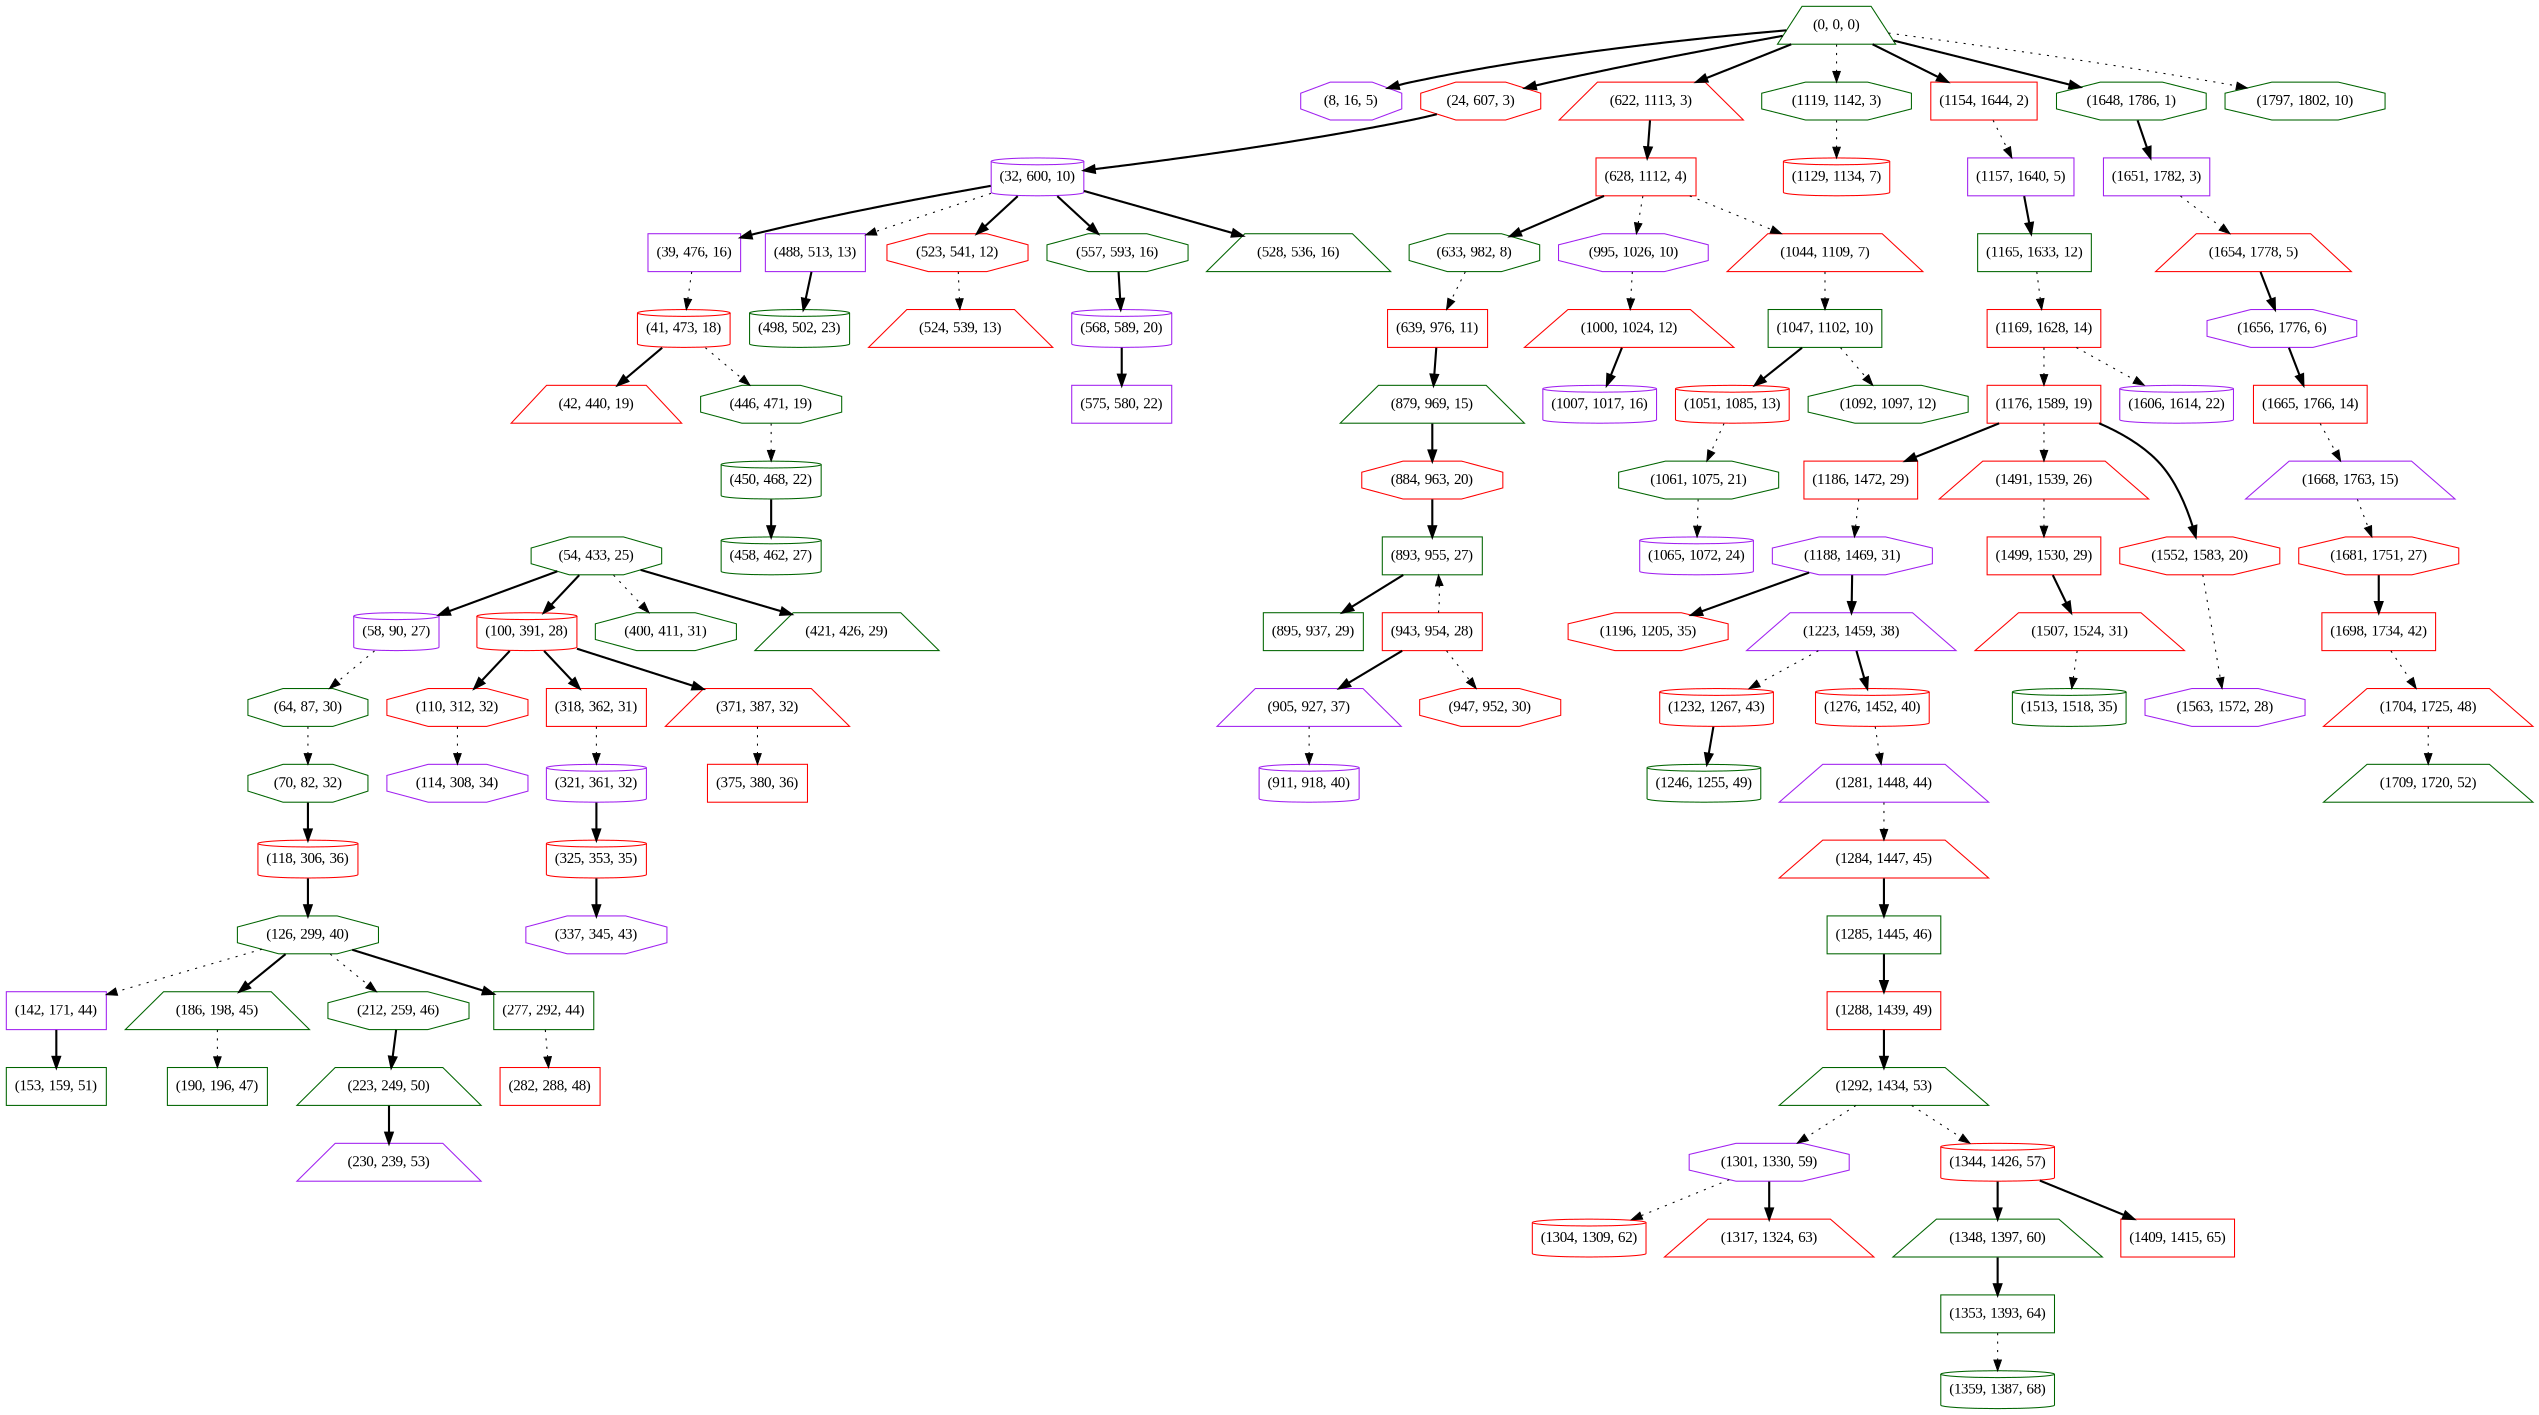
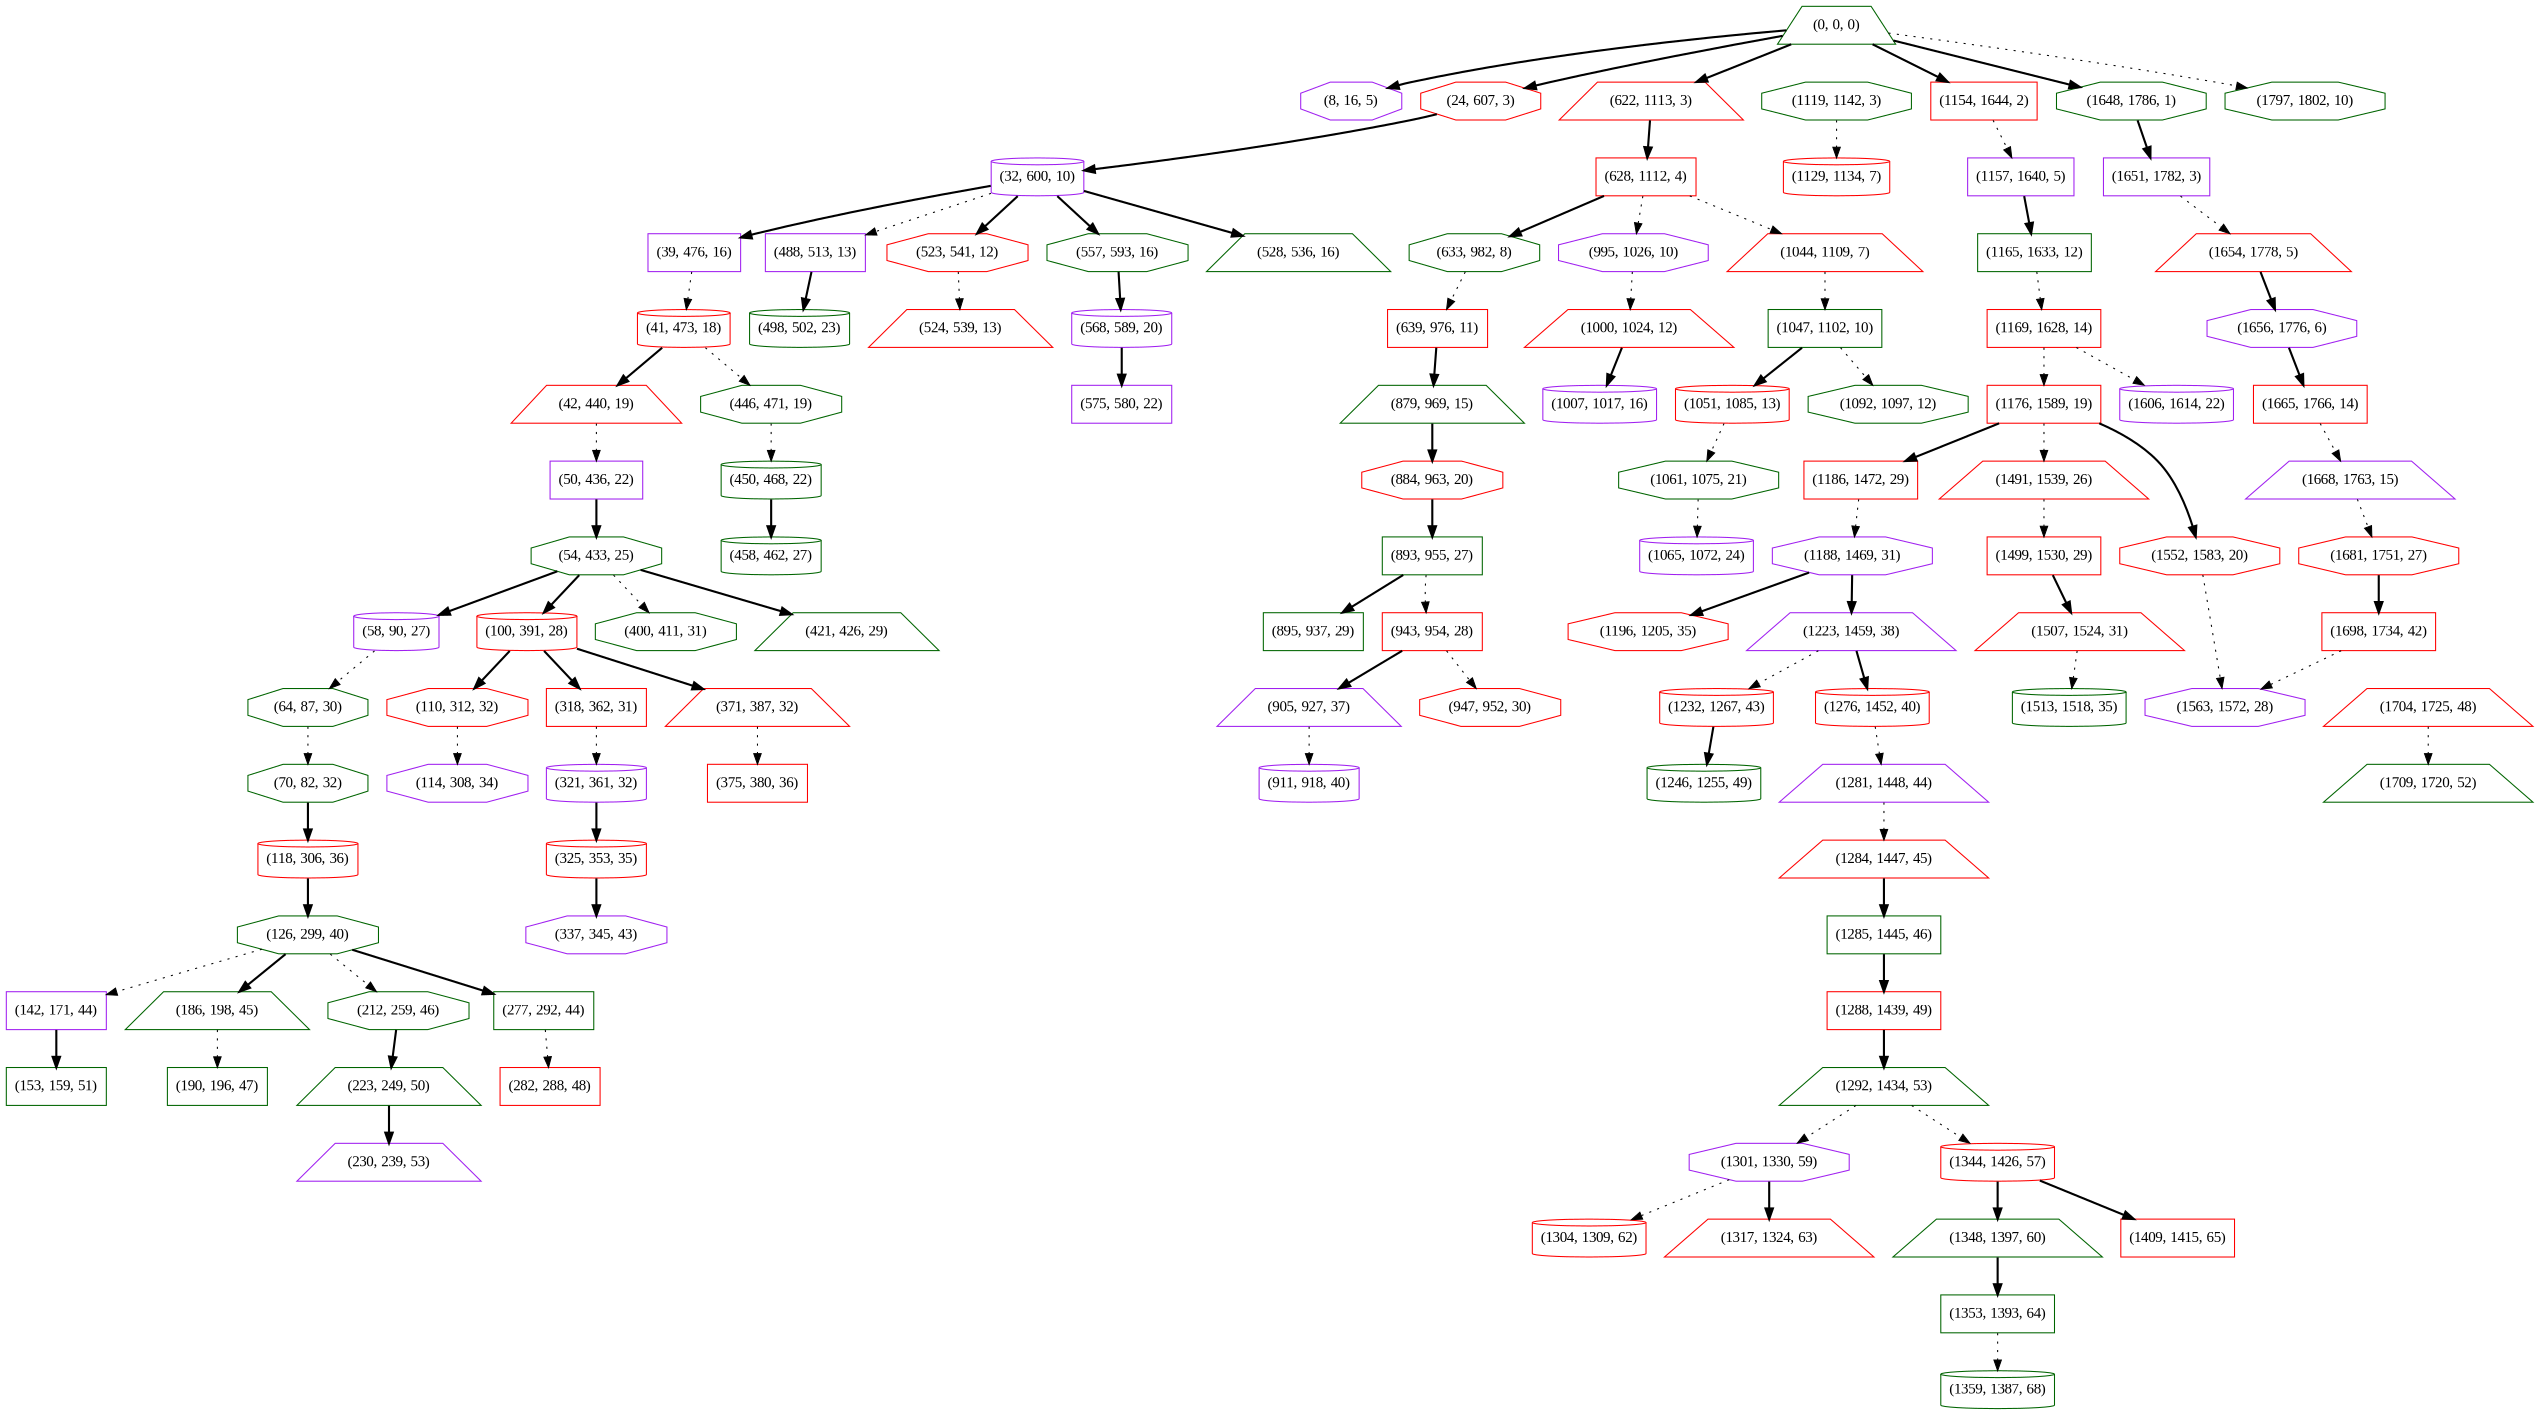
edge "(0, 0, 0)" -> "(1119, 1142, 3)": removed
node "(50, 436, 22)": added
edge "(943, 954, 28)" -> "(893, 955, 27)": reversed
edge "(1698, 1734, 42)" -> "(1704, 1725, 48)": now "(1698, 1734, 42)" -> "(1563, 1572, 28)"
